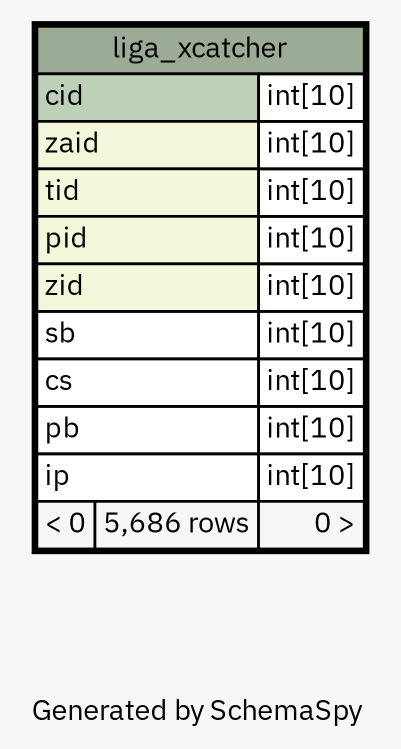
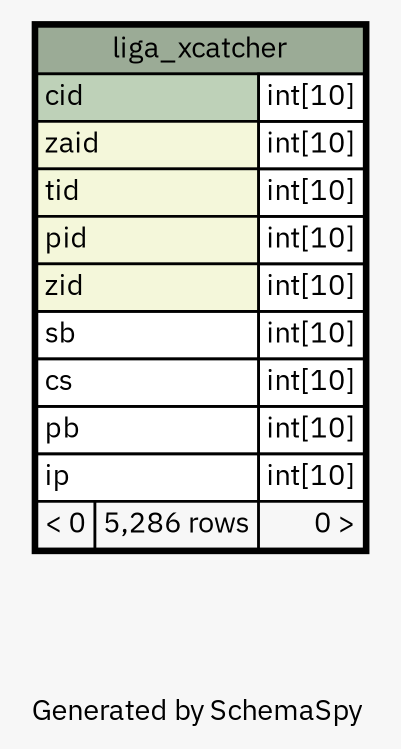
node "liga_xcatcher": text "5,686 rows" -> "5,286 rows"
